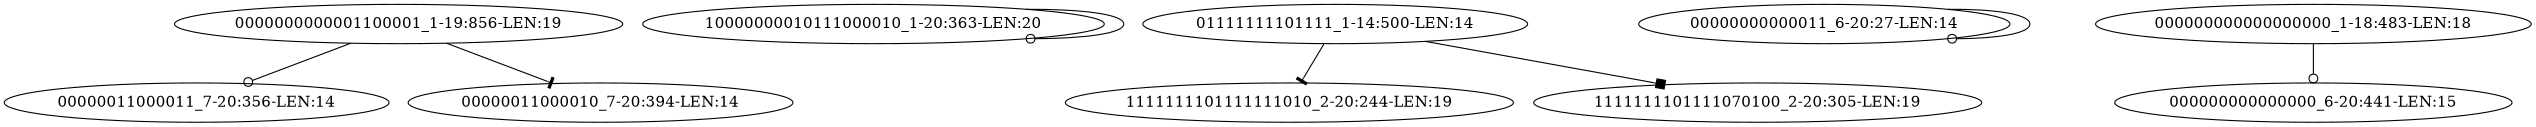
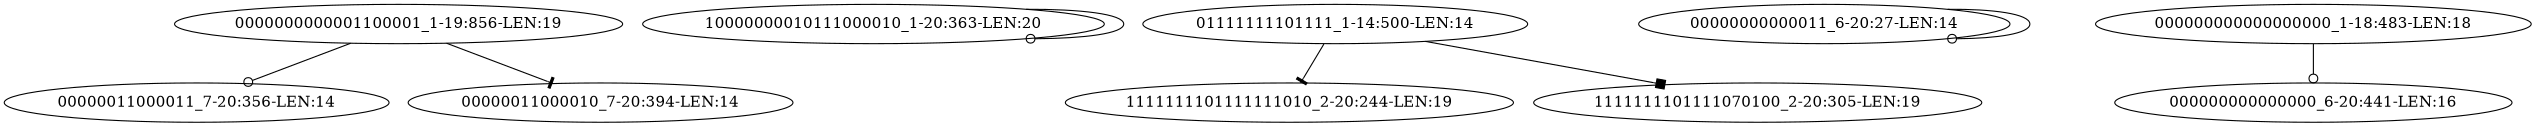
node "000000000000000_6-20:441-LEN:15": label "000000000000000_6-20:441-LEN:15" -> "000000000000000_6-20:441-LEN:16"
